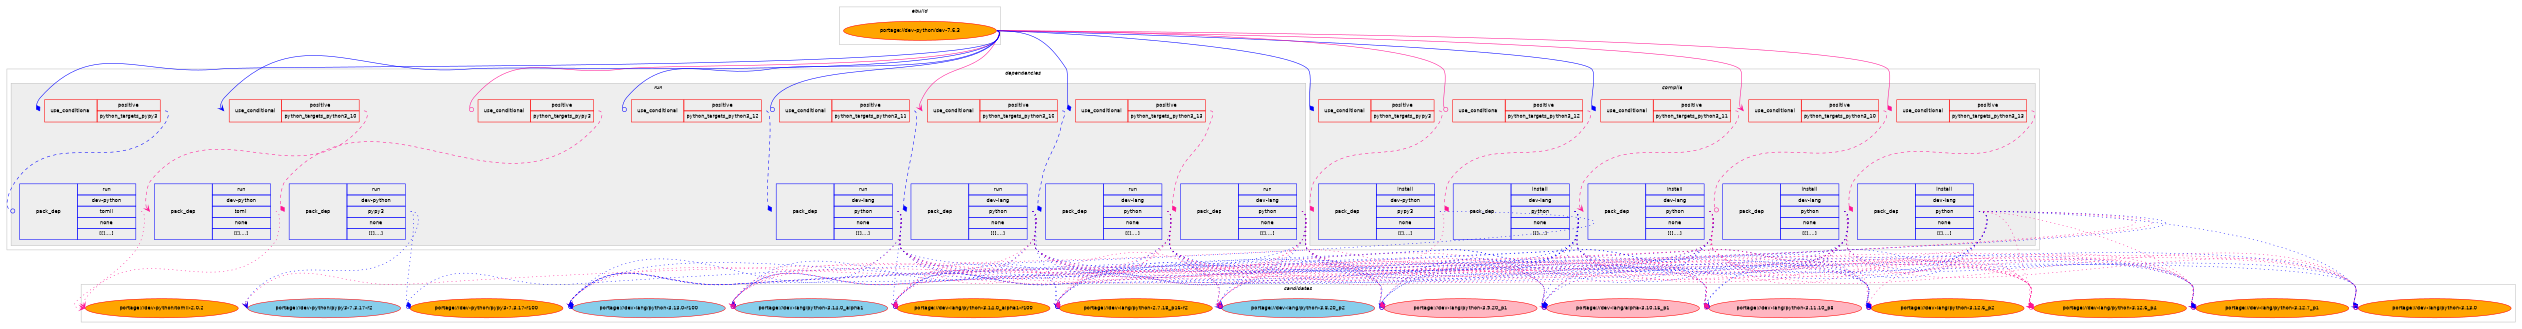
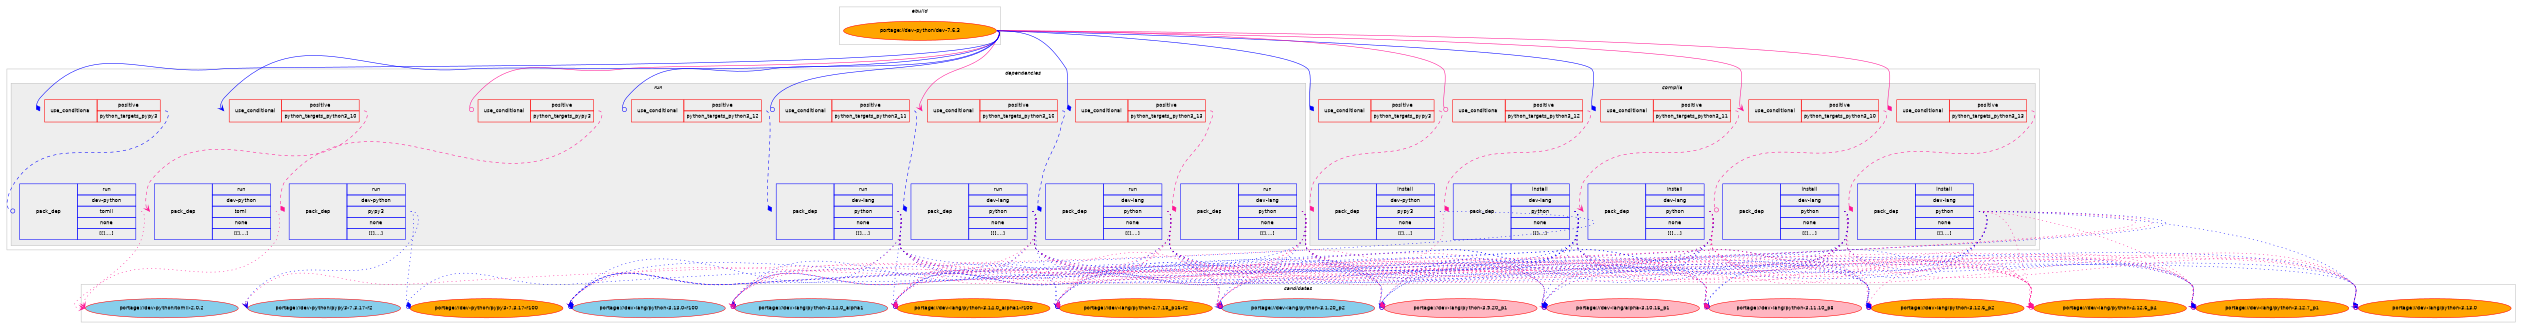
node "portage://dev-python/tomli-2.0.2": fillcolor orange -> skyblue
node "portage://dev-lang/python-3.8.20_p2": label "portage://dev-lang/python-3.8.20_p2" -> "portage://dev-lang/python-3.1.20_p2"
node "portage://dev-lang/python-3.12.6_p4": label "portage://dev-lang/python-3.12.6_p4" -> "portage://dev-lang/python-4.12.6_p4"
